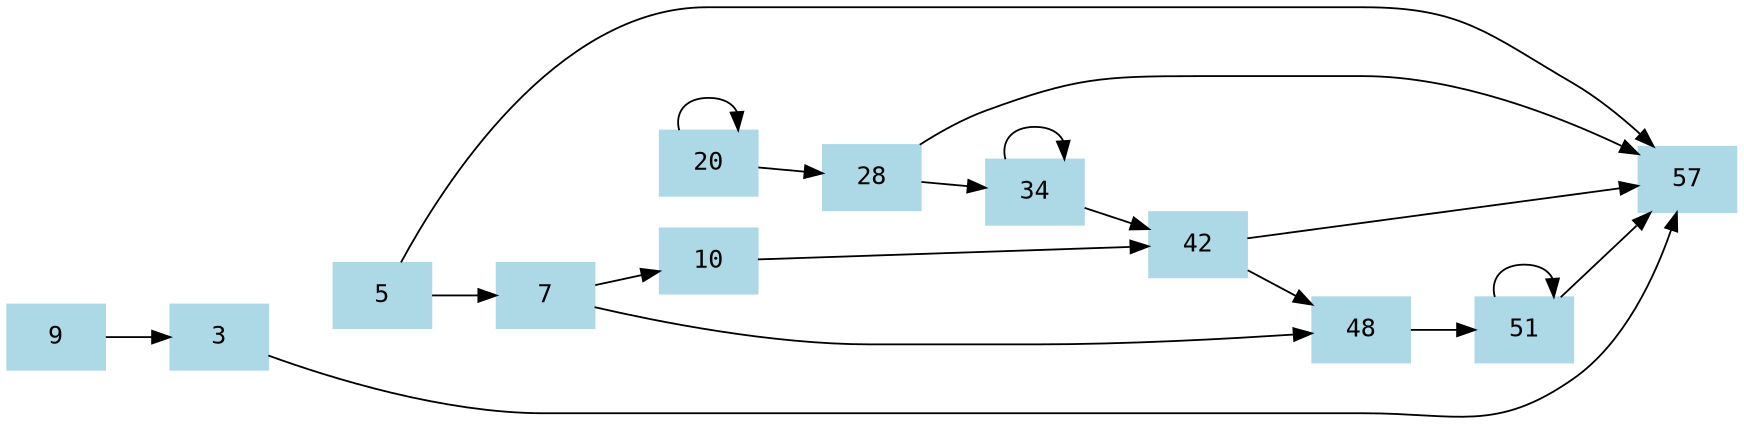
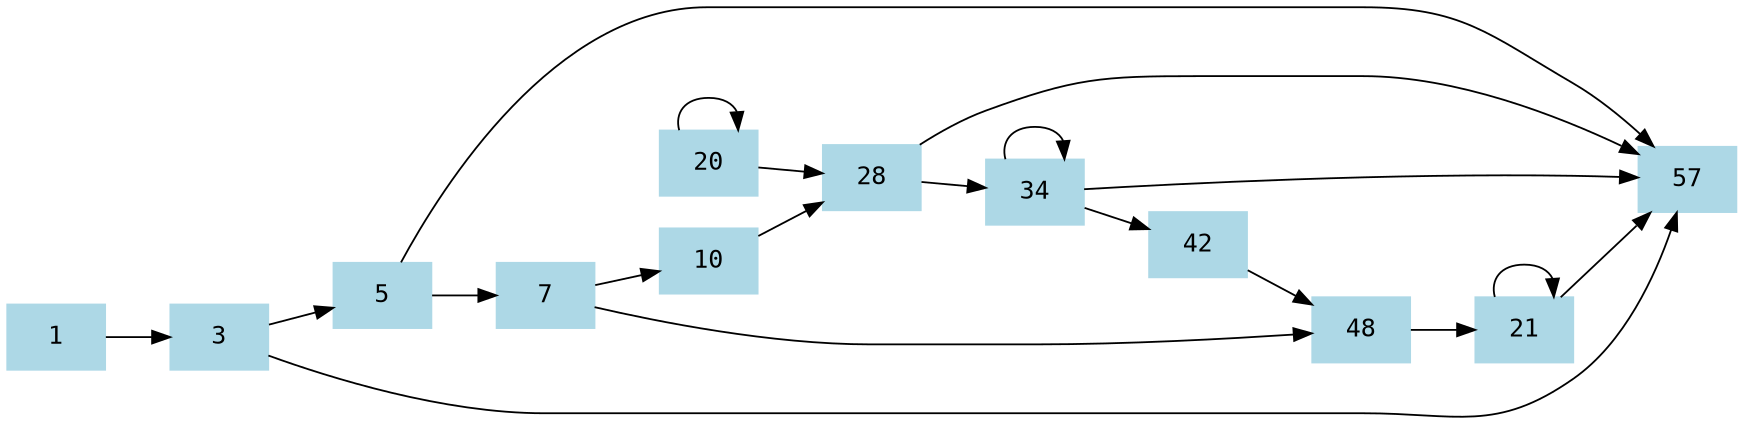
edge "42" -> "57": now "34" -> "57"
edge "10" -> "42": now "10" -> "28"
edge "3" -> "5": added
node "51": label "51" -> "21"
node "9": label "9" -> "1"
